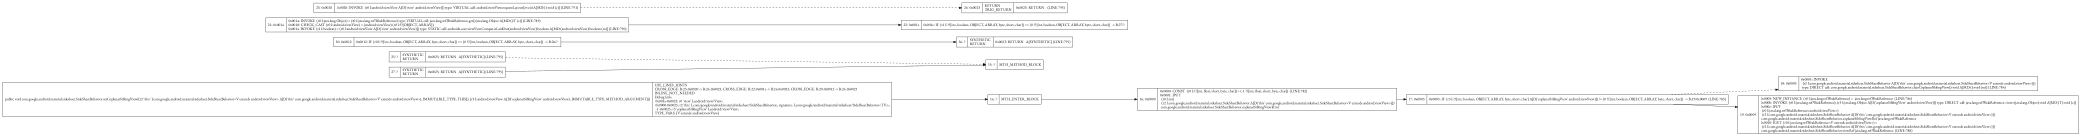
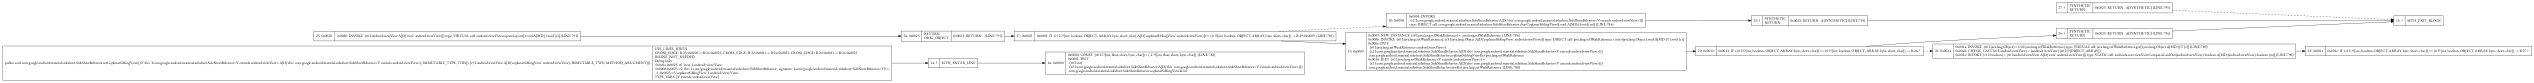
edge "23: 0x0020" -> "24: 0x0023": style dashed -> solid
node "24: 0x0023": text "ORIG_RETURN" -> "ORIG_OBJECT"
edge "18: 0x0005" -> "25: ?": added
edge "26: ?" -> "15: ?": added
edge "19: 0x0009" -> "20: 0x0012": added
edge "20: 0x0012" -> "21: 0x0014": added
edge "25: ?" -> "15: ?": style dashed -> solid
node "15: ?": text "MTH_METHOD_BLOCK" -> "MTH_EXIT_BLOCK"
edge "27: ?" -> "15: ?": style solid -> dashed
node "14: ?": text "MTH_ENTER_BLOCK" -> "MTH_ENTER_LINE"
edge "16: 0x0000" -> "17: 0x0003": now "24: 0x0023" -> "17: 0x0003"
